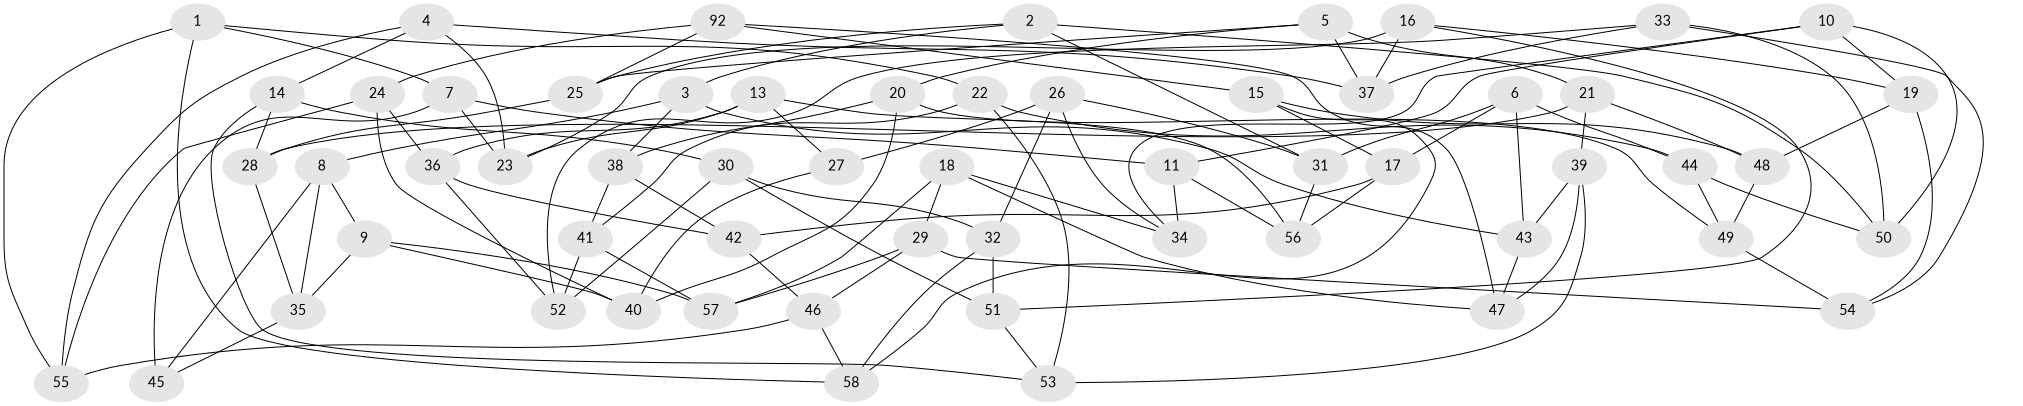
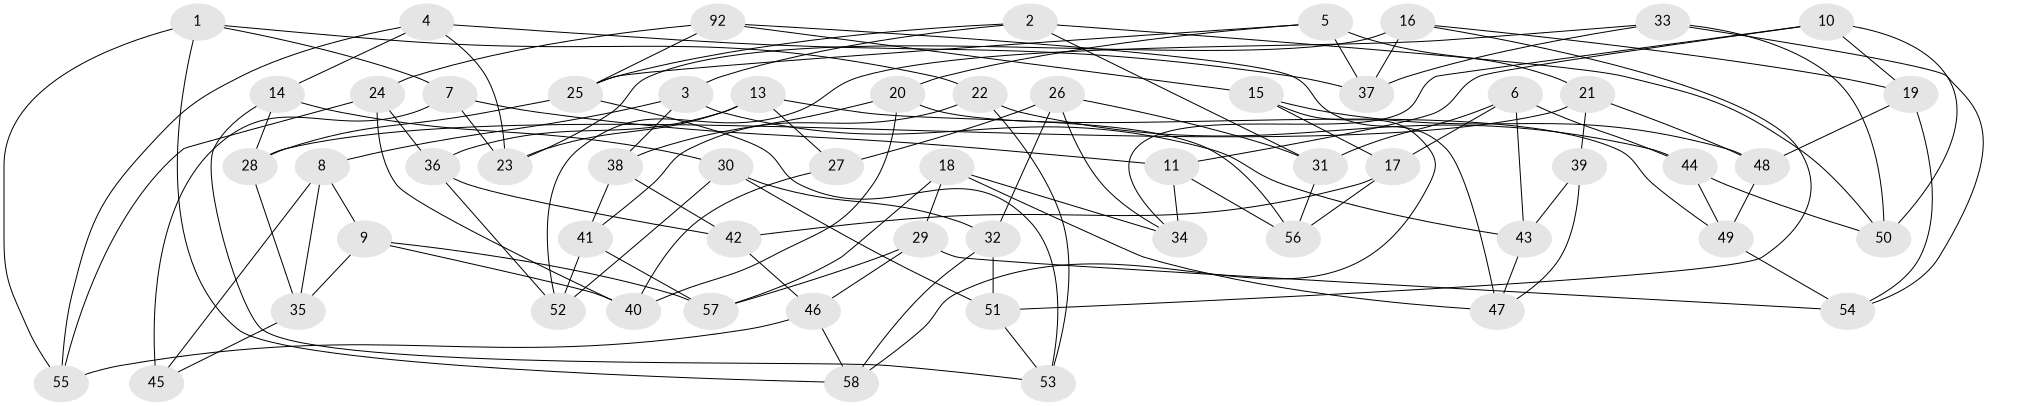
edge "39" -- "53": now "25" -- "53"
